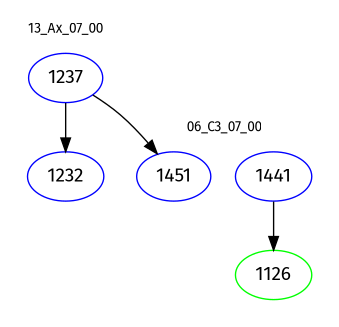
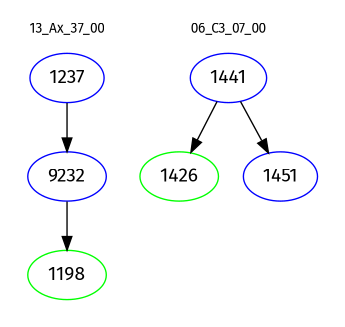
cluster "13_Ax_07_00": label "13_Ax_07_00" -> "13_Ax_37_00"
edge "1237" -> "1451": now "1441" -> "1451"
node "1232": label "1232" -> "9232"
node "1198": added
node "1126": label "1126" -> "1426"
